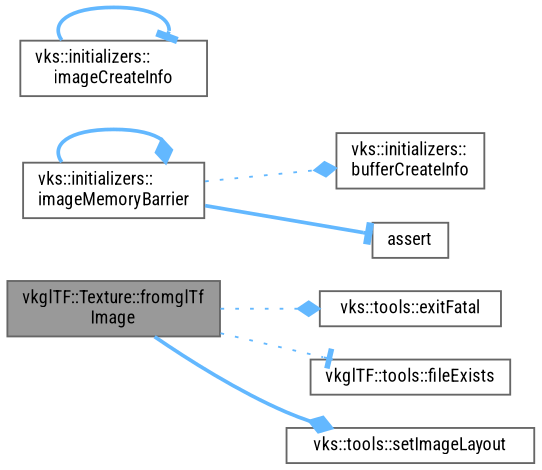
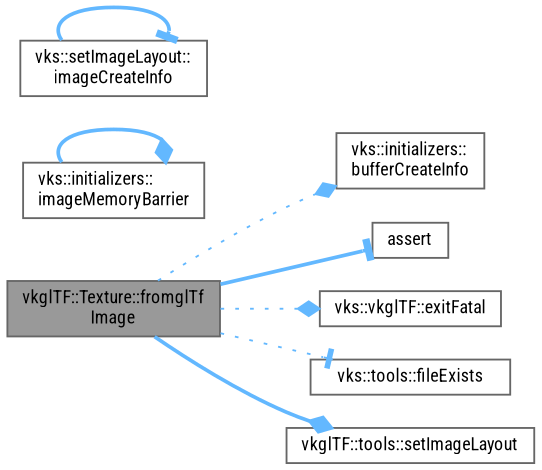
node "vks::initializers:: imageCreateInfo": label "vks::initializers:: imageCreateInfo" -> "vks::setImageLayout:: imageCreateInfo"
edge "vks::initializers:: imageMemoryBarrier" -> "vks::initializers:: bufferCreateInfo": now "vkglTF::Texture::fromglTf Image" -> "vks::initializers:: bufferCreateInfo"
edge "vks::initializers:: imageMemoryBarrier" -> "assert": now "vkglTF::Texture::fromglTf Image" -> "assert"
node "vks::tools::exitFatal": label "vks::tools::exitFatal" -> "vks::vkglTF::exitFatal"
node "vkglTF::tools::fileExists": label "vkglTF::tools::fileExists" -> "vks::tools::fileExists"
node "vks::tools::setImageLayout": label "vks::tools::setImageLayout" -> "vkglTF::tools::setImageLayout"
